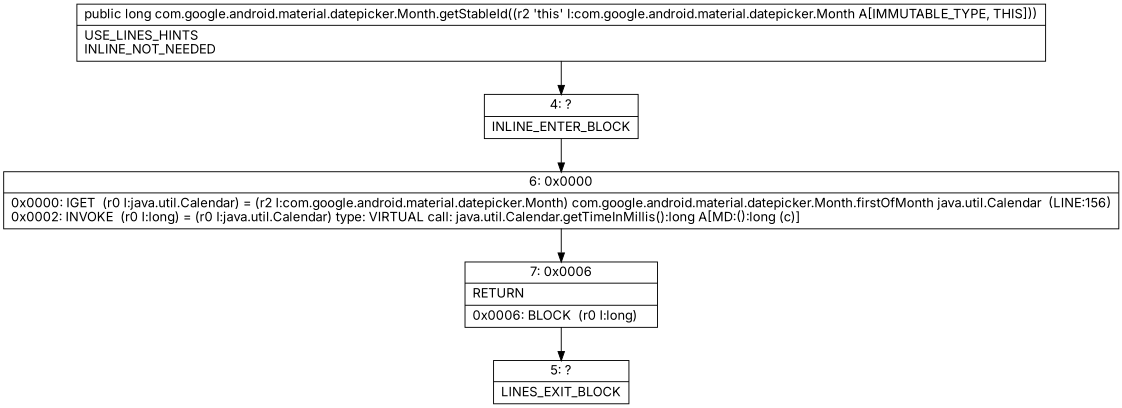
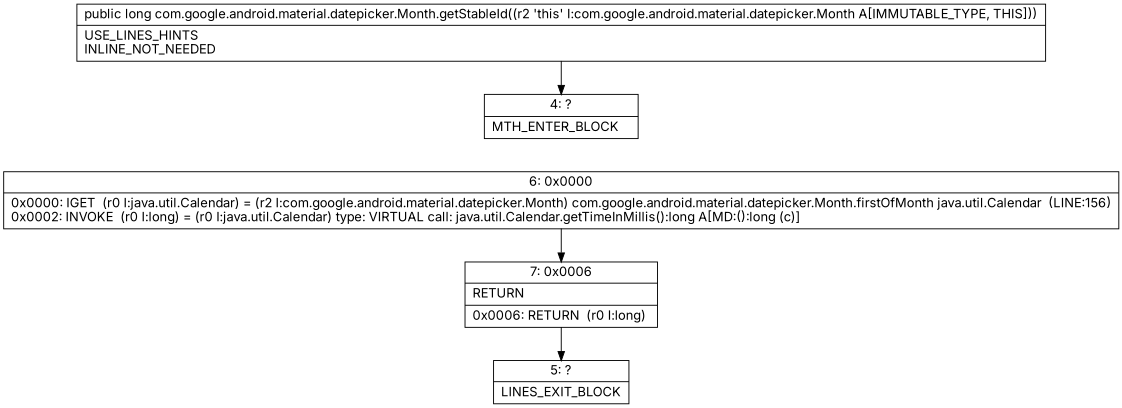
node "4: ?": text "INLINE_ENTER_BLOCK" -> "MTH_ENTER_BLOCK"
edge "4: ?" -> "6: 0x0000": removed
node "7: 0x0006": text "0x0006: BLOCK  (r0 I:long)" -> "0x0006: RETURN  (r0 I:long)"
